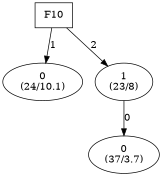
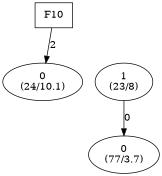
edge "F10" -> "0 (24/10.1)": label "1" -> "2"
edge "F10" -> "1 (23/8)": removed, label "2"
node "0 (37/3.7)": label "0 (37/3.7)" -> "0 (77/3.7)"
